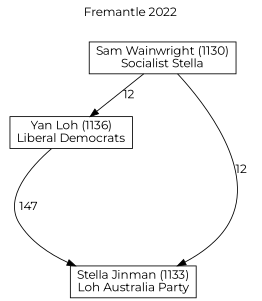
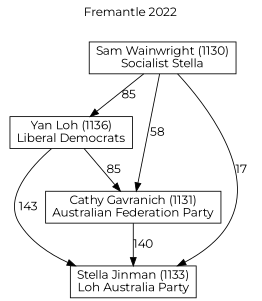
edge "Sam Wainwright (1130) Socialist Stella" -> "Yan Loh (1136) Liberal Democrats": label "12" -> "85"
edge "Sam Wainwright (1130) Socialist Stella" -> "Stella Jinman (1133) Loh Australia Party": label "12" -> "17"
edge "Yan Loh (1136) Liberal Democrats" -> "Stella Jinman (1133) Loh Australia Party": label "147" -> "143"
node "Cathy Gavranich (1131) Australian Federation Party": added
